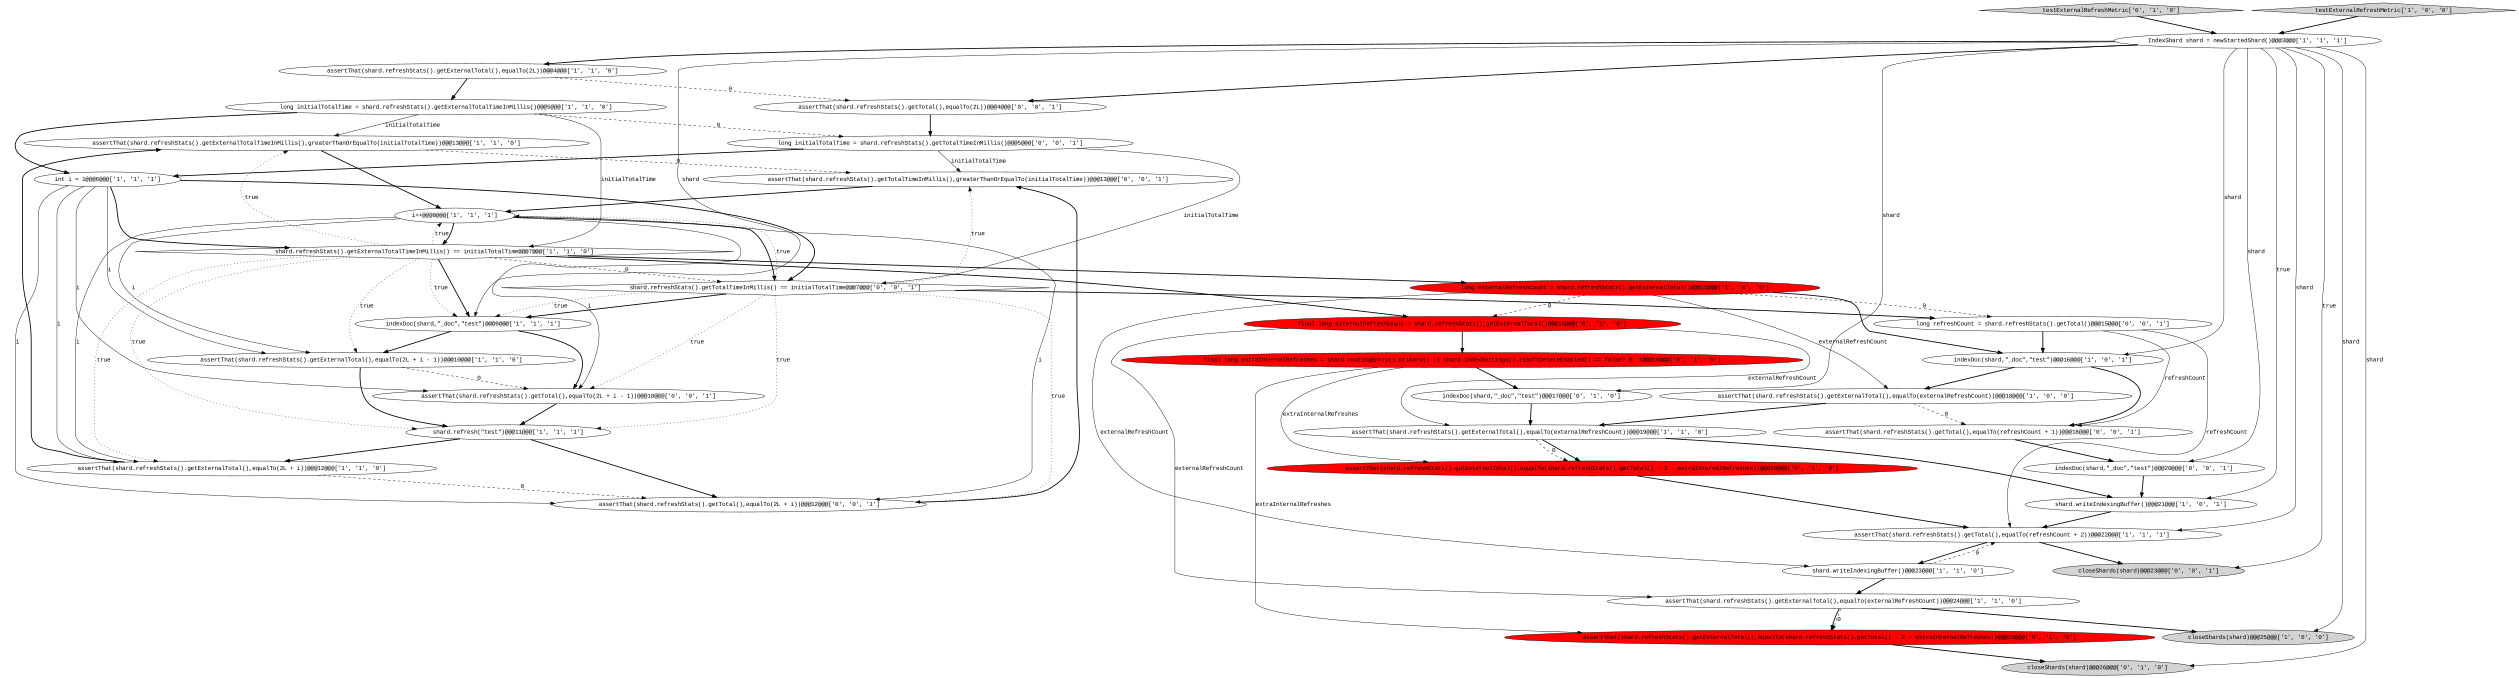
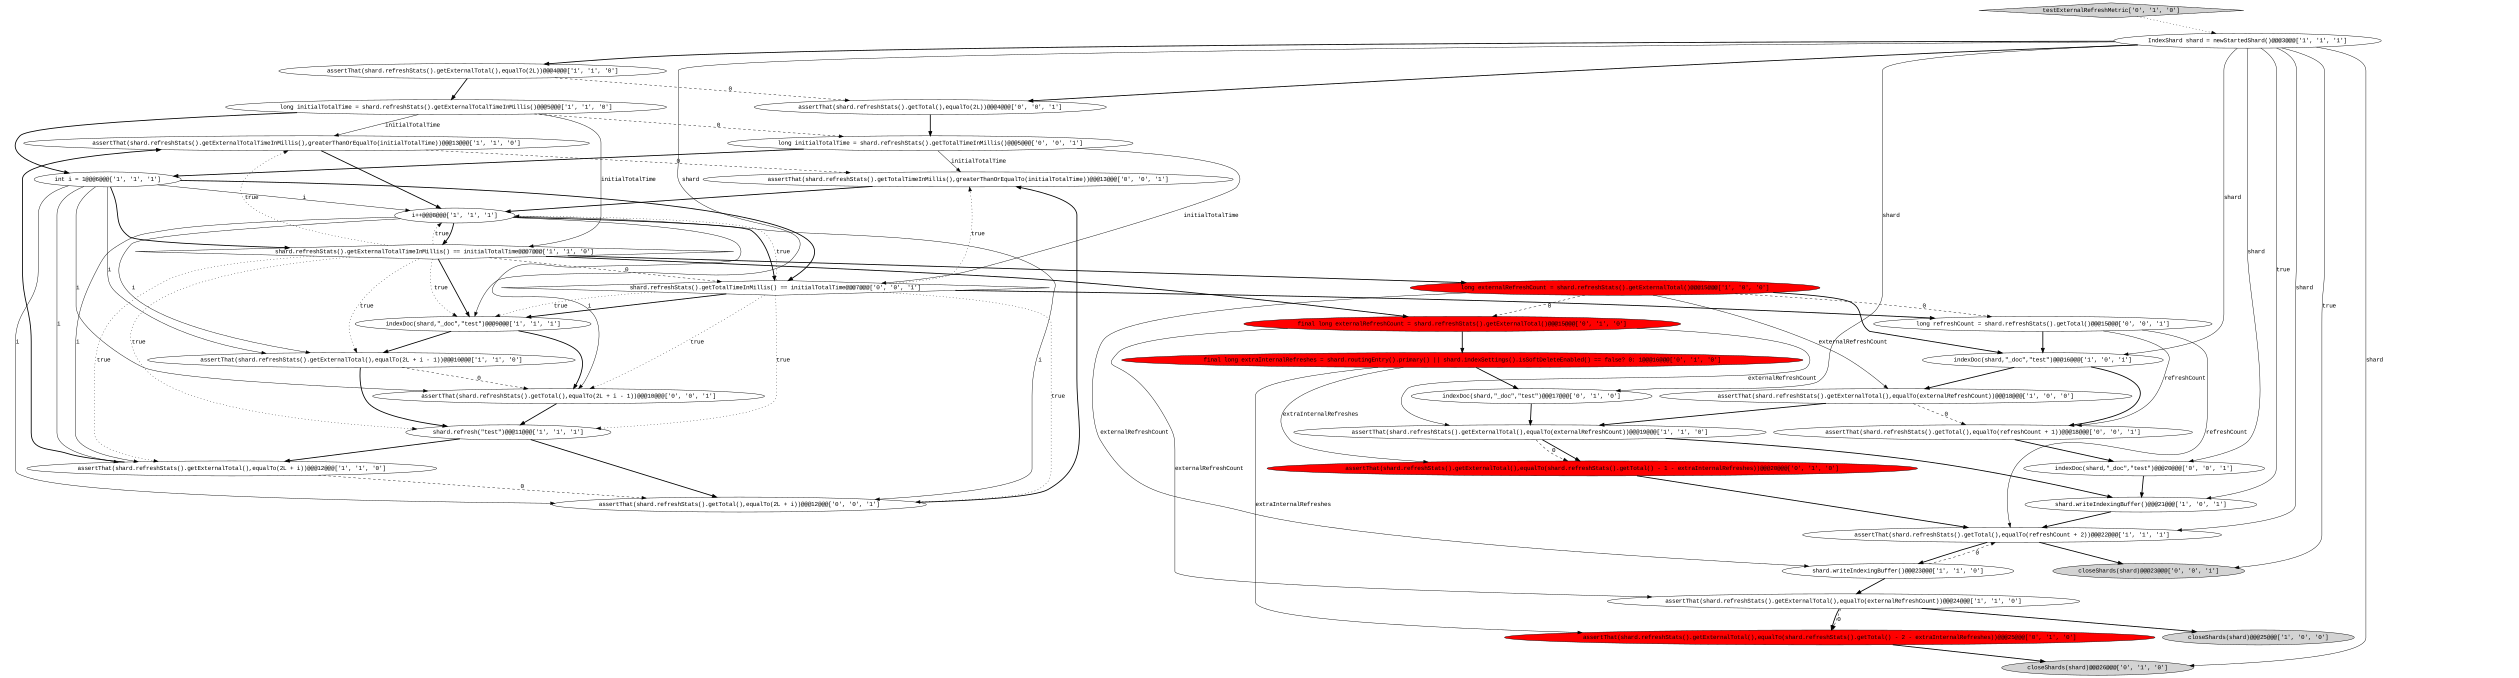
node "testExternalRefreshMetric['1', '0', '0']": removed
edge "testExternalRefreshMetric['0', '1', '0']" -> "IndexShard shard = newStartedShard()@@@3@@@['1', '1', '1']": style bold -> dotted
edge "int i = 1@@@6@@@['1', '1', '1']" -> "i++@@@8@@@['1', '1', '1']": added, label "i"
edge "IndexShard shard = newStartedShard()@@@3@@@['1', '1', '1']" -> "closeShards(shard)@@@25@@@['1', '0', '0']": removed, label "shard"
